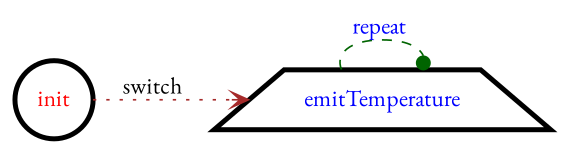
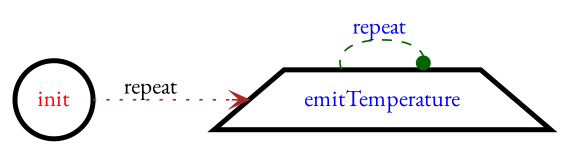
edge "init" -> "emitTemperature": label "switch" -> "repeat "
